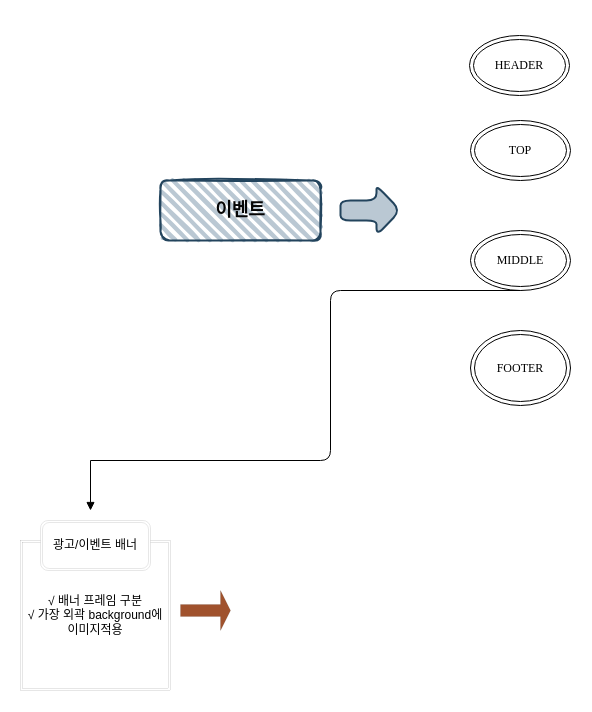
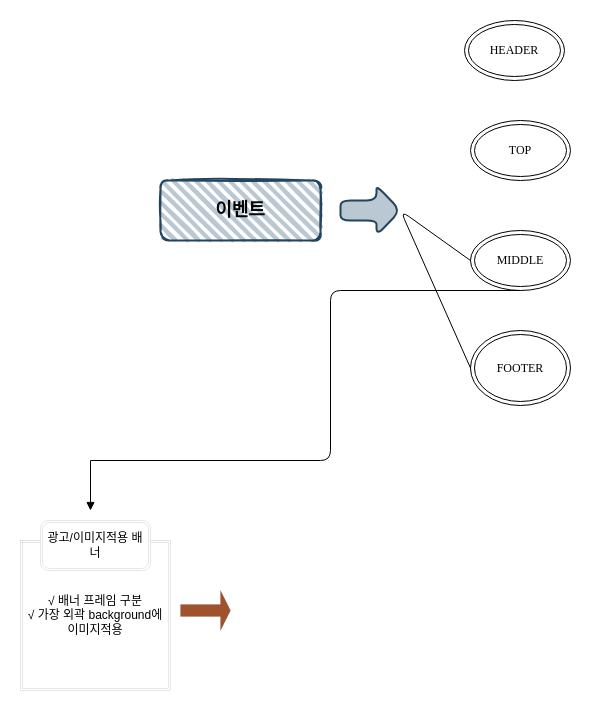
node "HEADER": moved (520, 66) -> (515, 51)
edge "MIDDLE" -- "FOOTER": added
node "광고/이벤트 배너": label "광고/이벤트 배너" -> "광고/이미지적용 배너"
